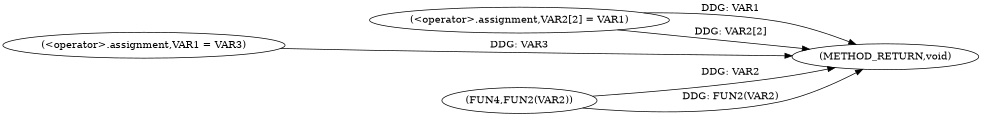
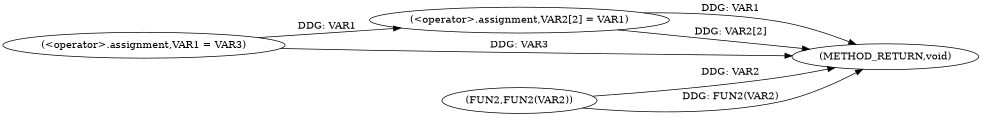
edge "(<operator>.assignment,VAR1 = VAR3)" -> "(<operator>.assignment,VAR2[2] = VAR1)": added, label "DDG: VAR1"
node "(FUN4,FUN2(VAR2))": label "(FUN4,FUN2(VAR2))" -> "(FUN2,FUN2(VAR2))"
